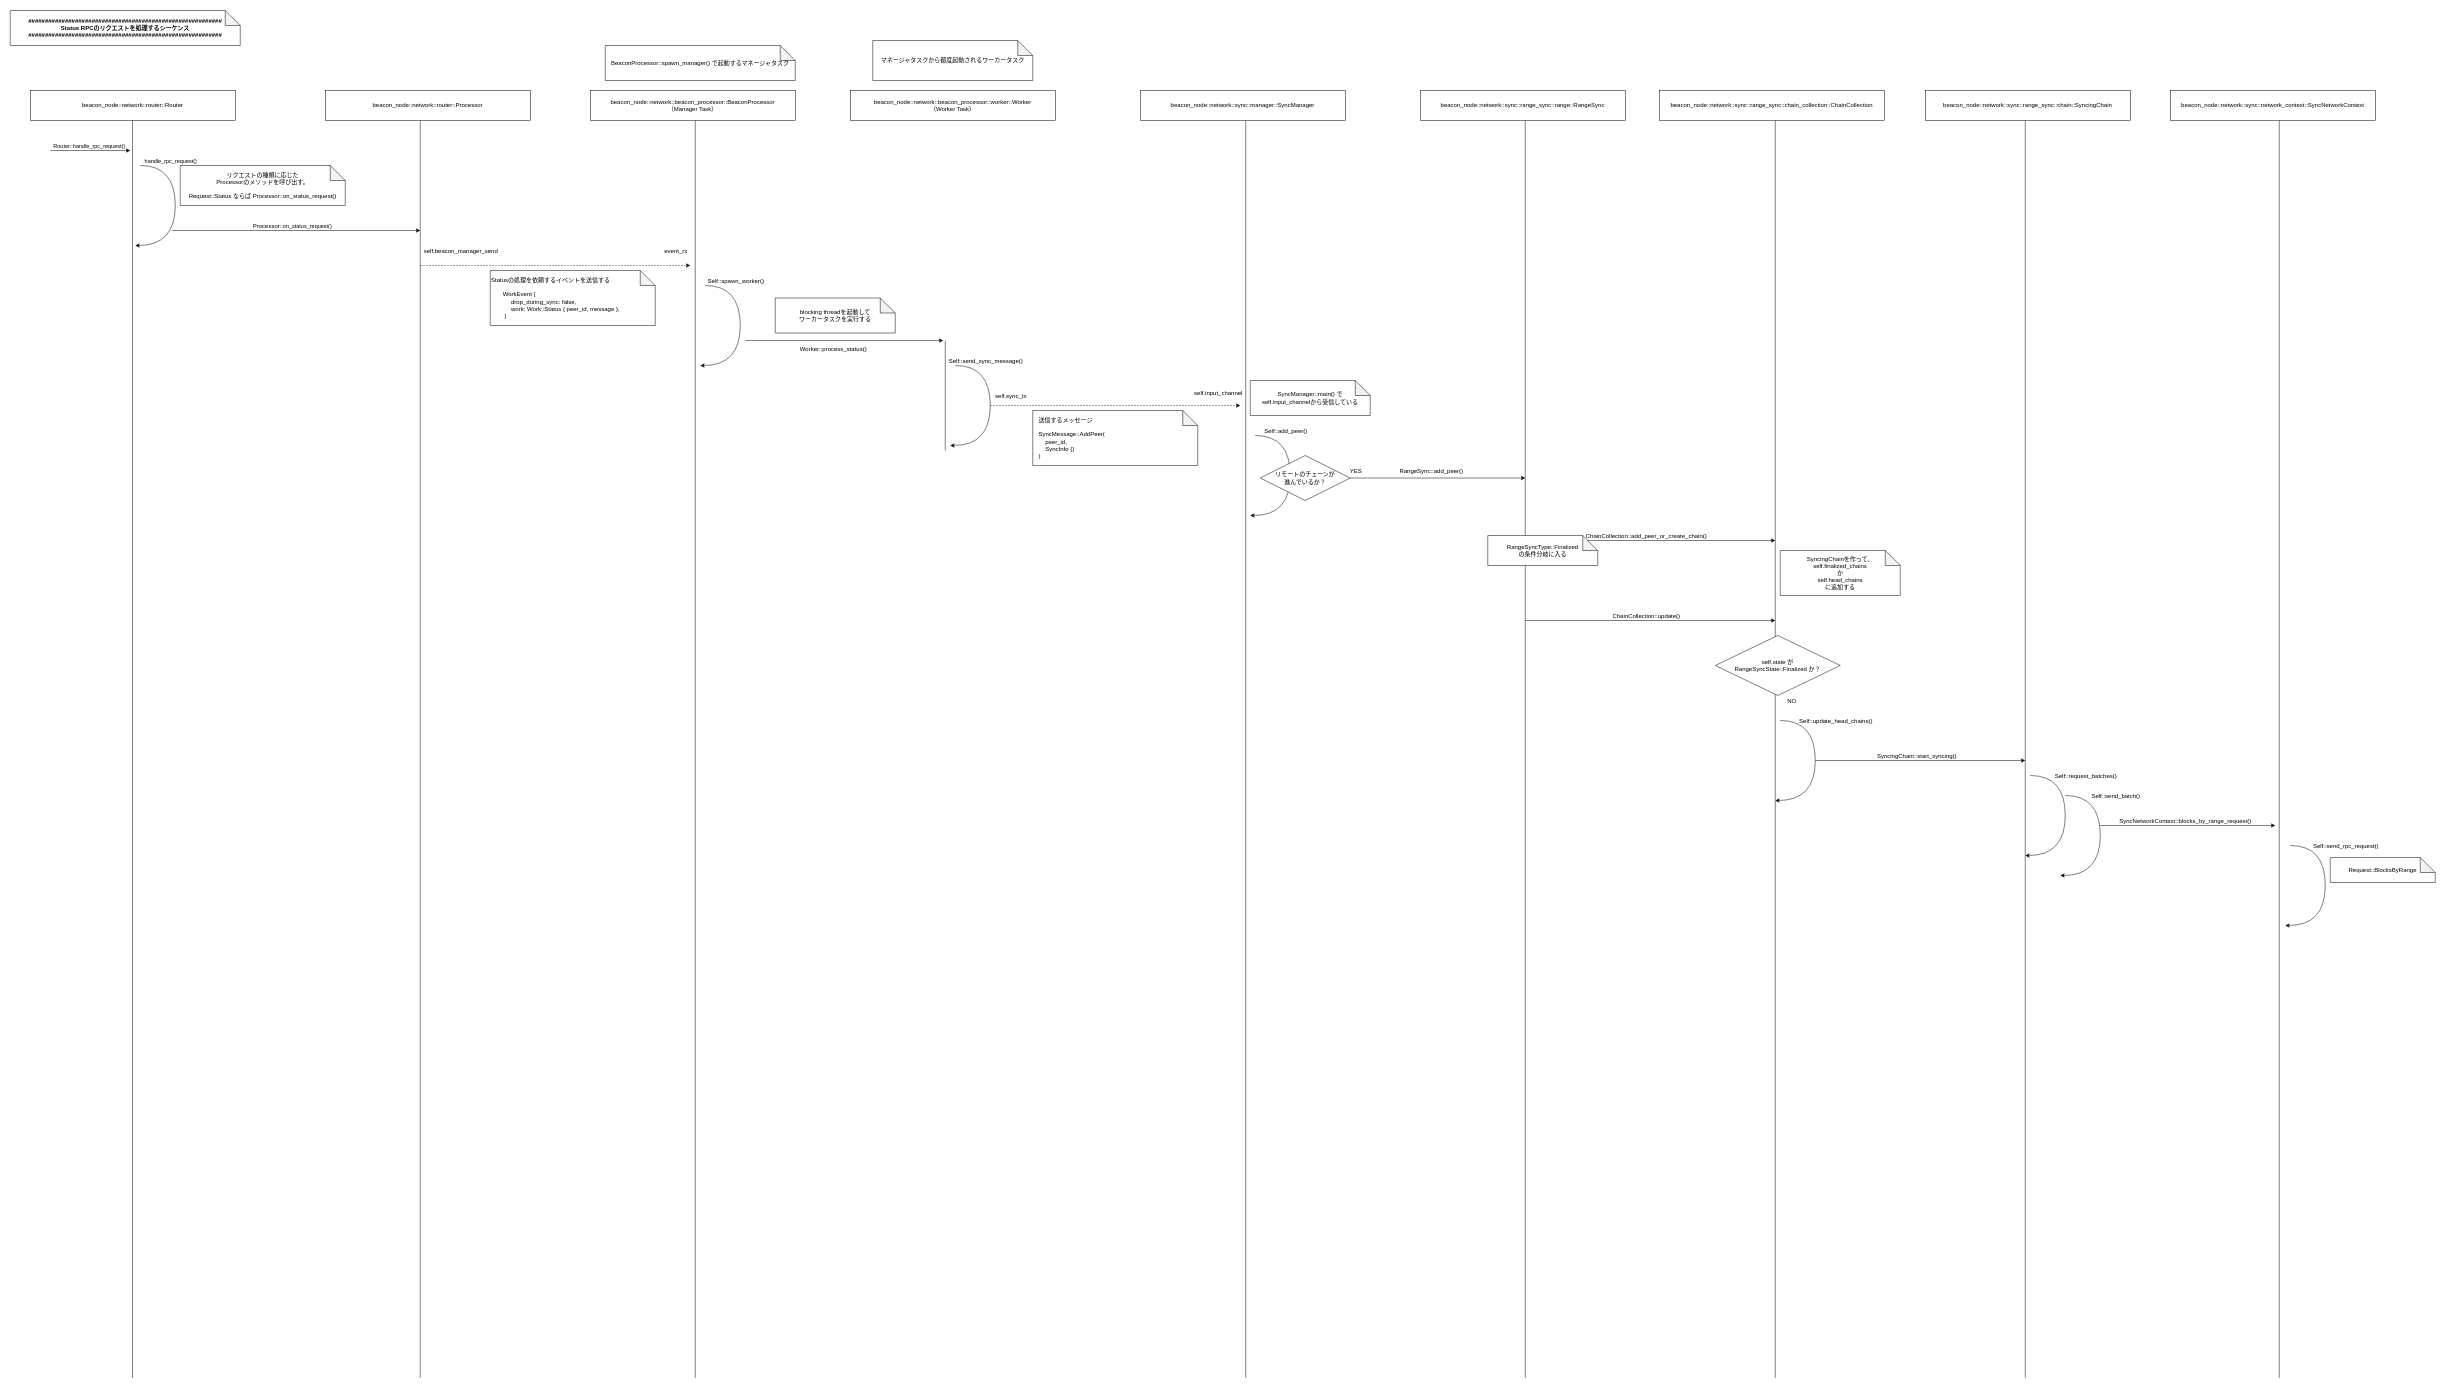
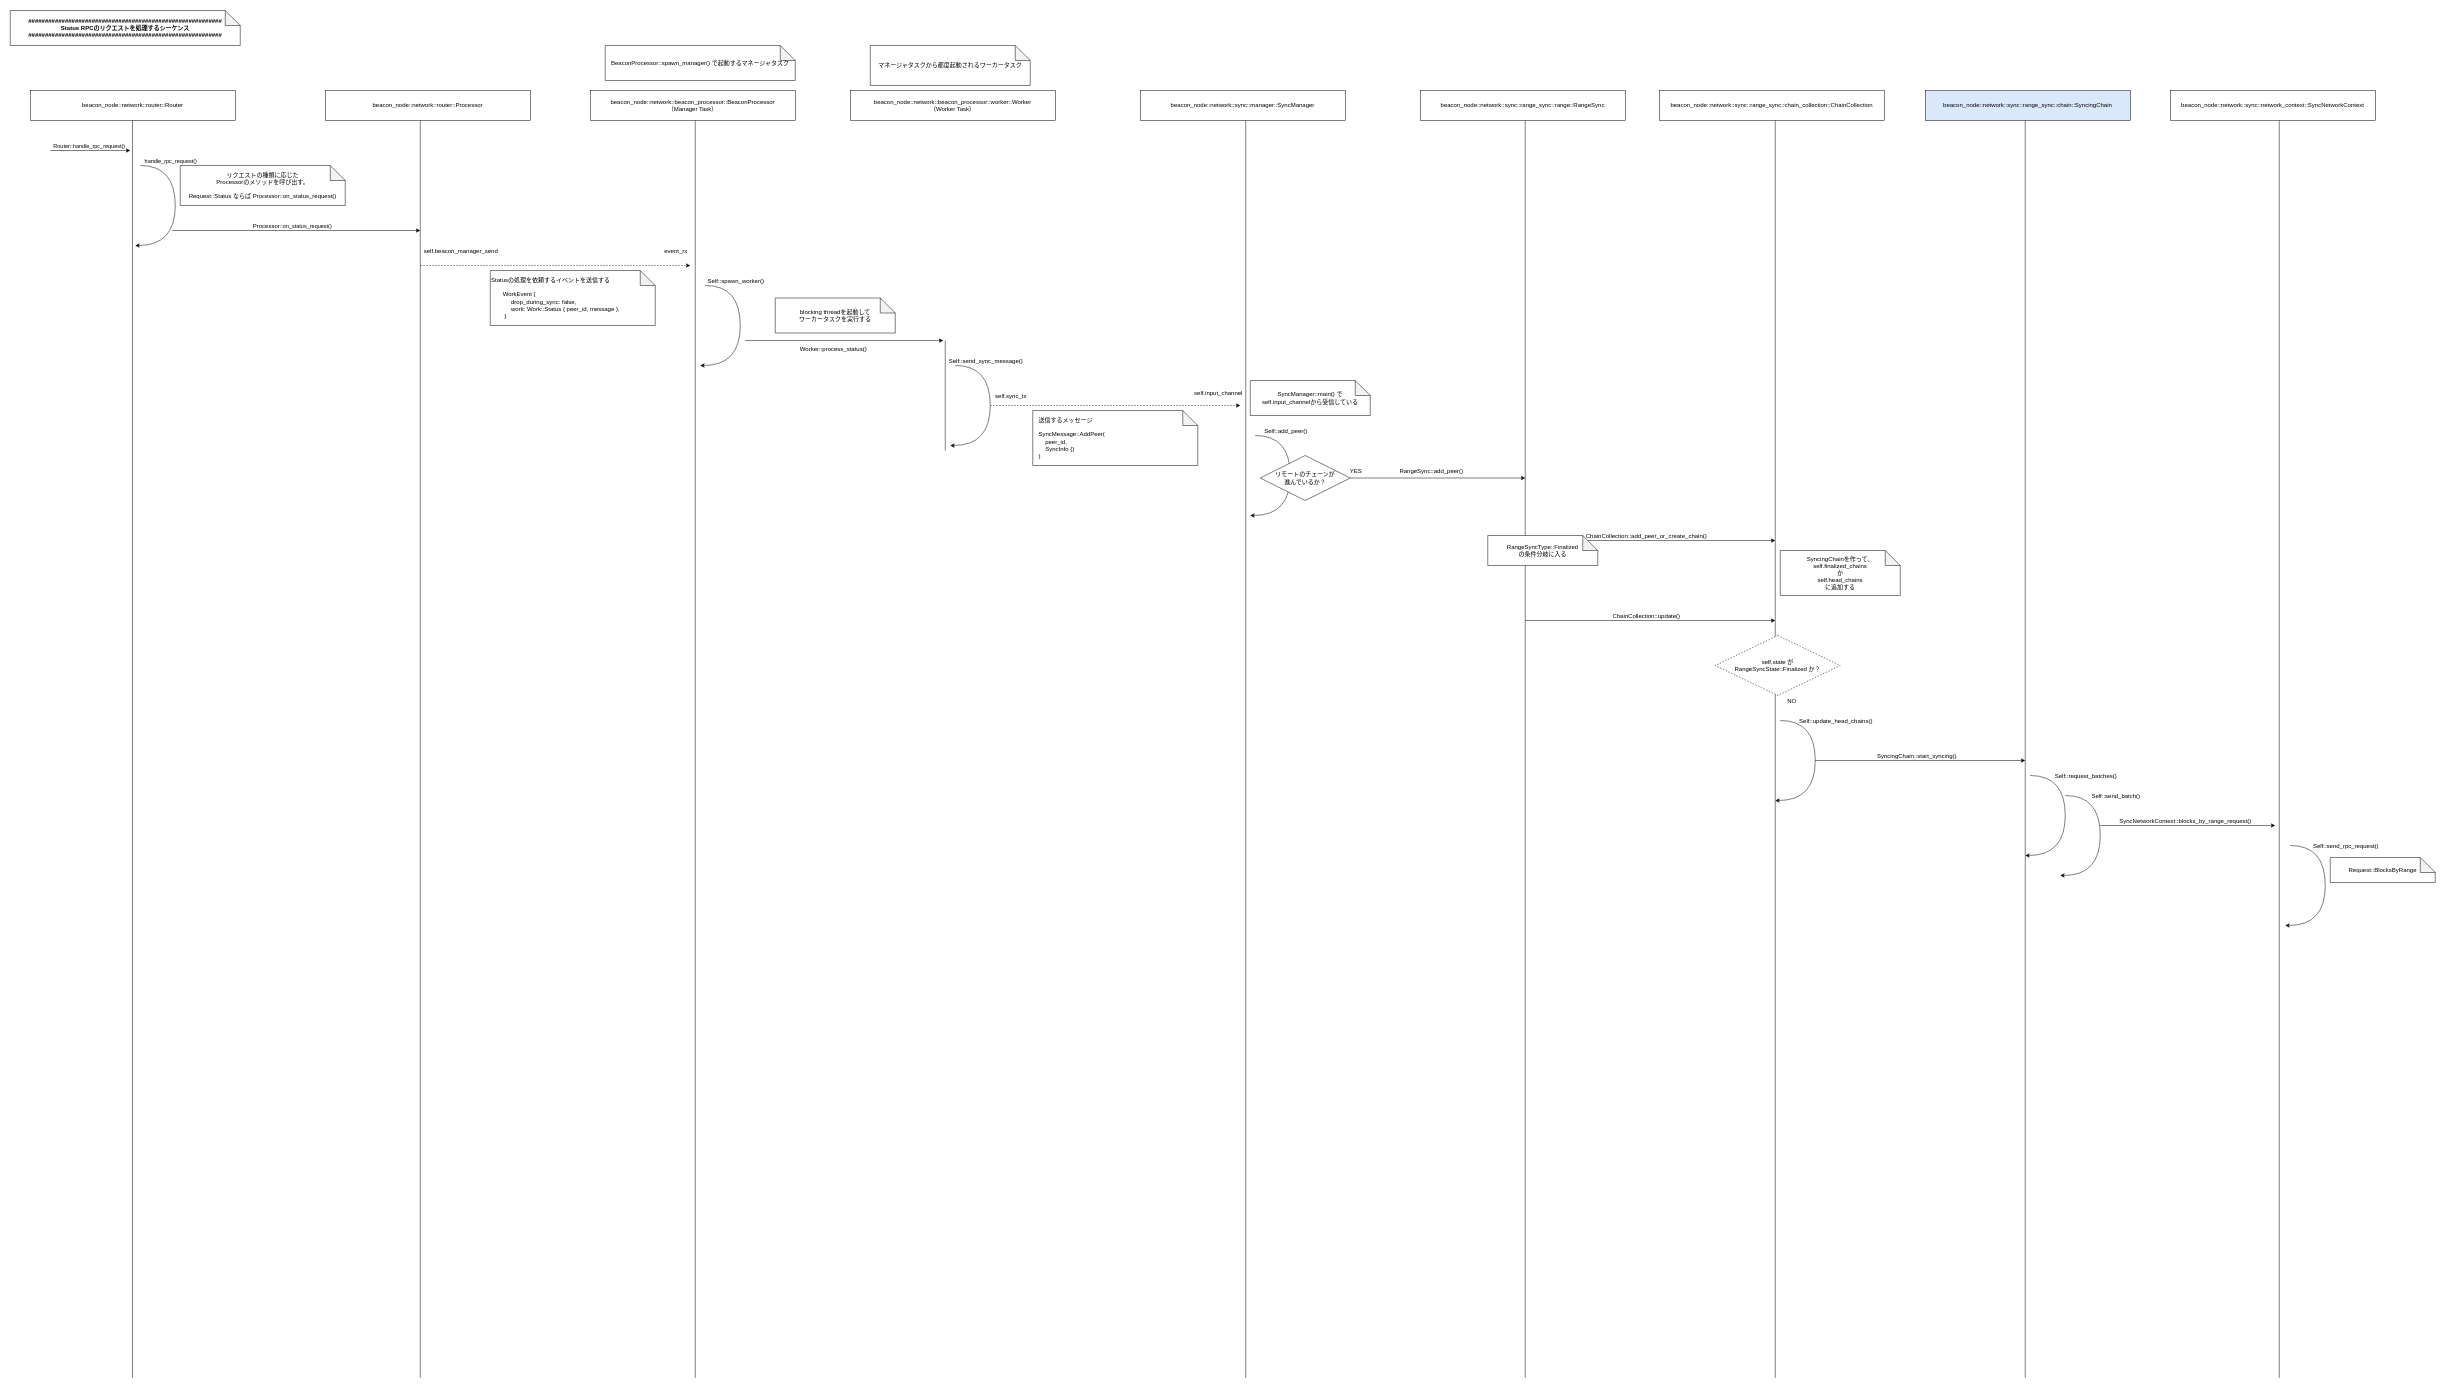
node "マネージャタスクから都度起動されるワーカータスク": moved (953, 60) -> (950, 65)
node "beacon_node::network::sync::range_sync::chain::SyncingChain": fillcolor #ffffff -> #dae8fc
node "self.state が RangeSyncState::Finalized か？": style solid -> dashed
